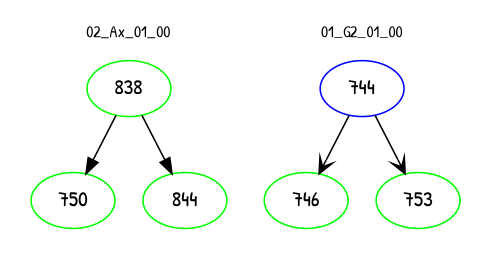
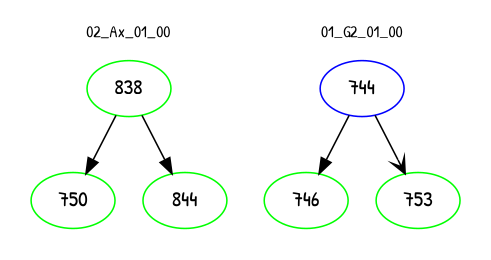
edge "744" -> "746": arrowhead vee -> normal
